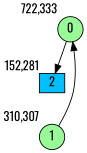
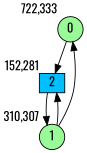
edge "2 152,281" -> "1 310,307": added
edge "1 310,307" -> "2 152,281": added
